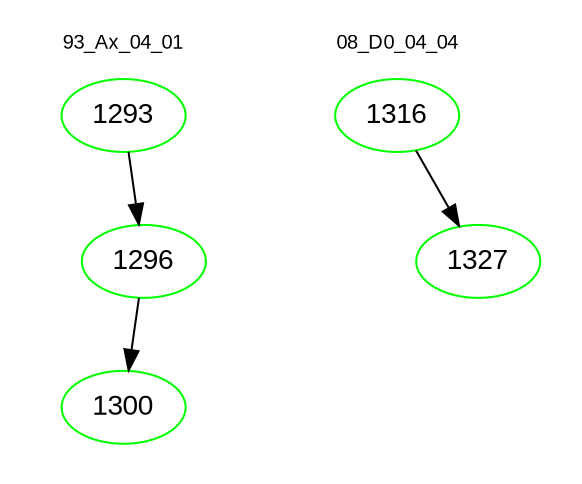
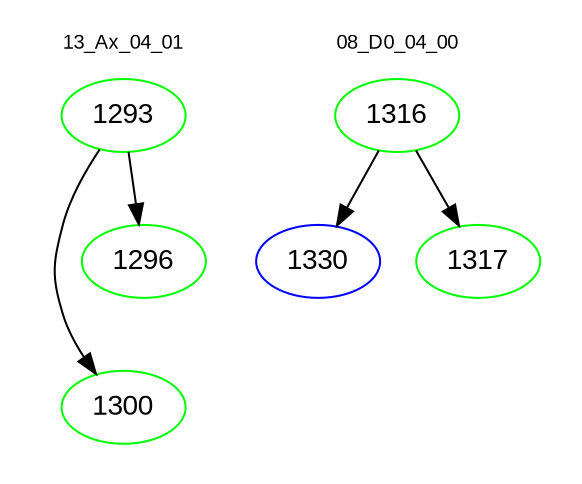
cluster "93_Ax_04_01": label "93_Ax_04_01" -> "13_Ax_04_01"
cluster "08_D0_04_04": label "08_D0_04_04" -> "08_D0_04_00"
node "1330": added
node "1327": label "1327" -> "1317"
edge "1296" -> "1300": now "1293" -> "1300"
